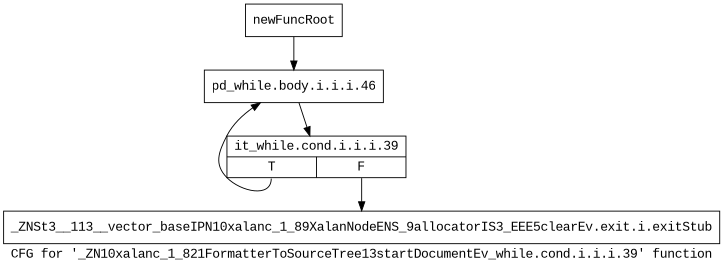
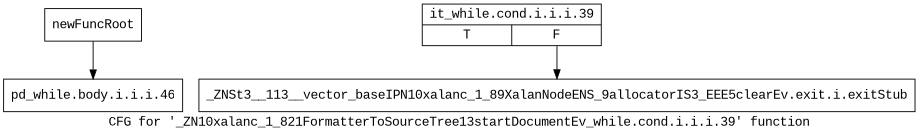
edge "pd_while.body.i.i.i.46" -> "it_while.cond.i.i.i.39": removed
edge "it_while.cond.i.i.i.39" -> "pd_while.body.i.i.i.46": removed
